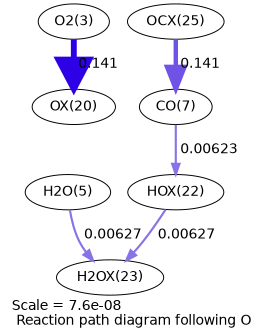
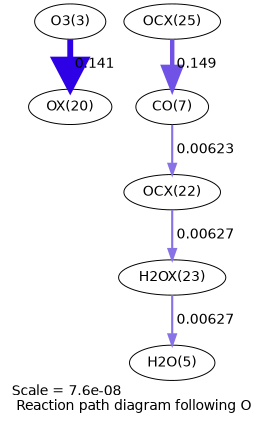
node "O2(3)": label "O2(3)" -> "O3(3)"
edge "OCX(25)" -> "CO(7)": label " 0.141" -> " 0.149"
node "HOX(22)": label "HOX(22)" -> "OCX(22)"
edge "H2O(5)" -> "H2OX(23)": reversed
